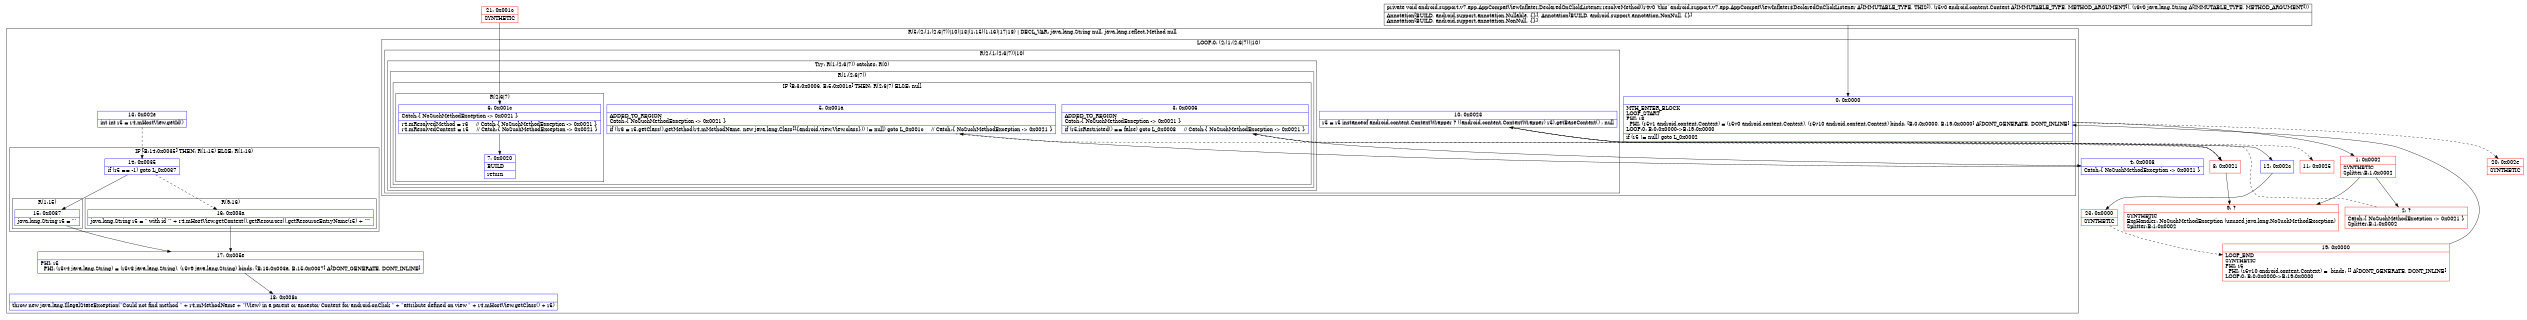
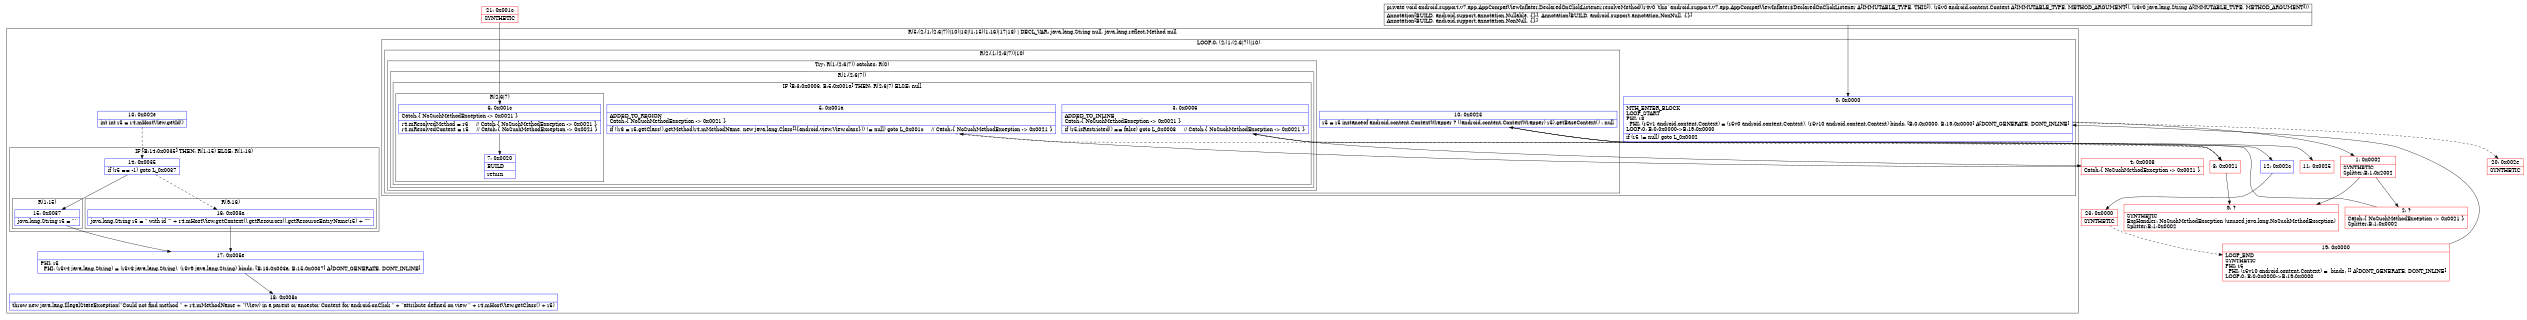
node "3: 0x0006": text "ADDED_TO_REGION" -> "ADDED_TO_INLINE"
edge "2: ?" -> "3: 0x0006": style dashed -> solid
edge "10: 0x0023" -> "11: 0x0025": style dashed -> solid
node "4: 0x0008": color blue -> red
node "1: 0x0002": text "Splitter:B:1:0x0002" -> "Splitter:B:1:0x2002"
